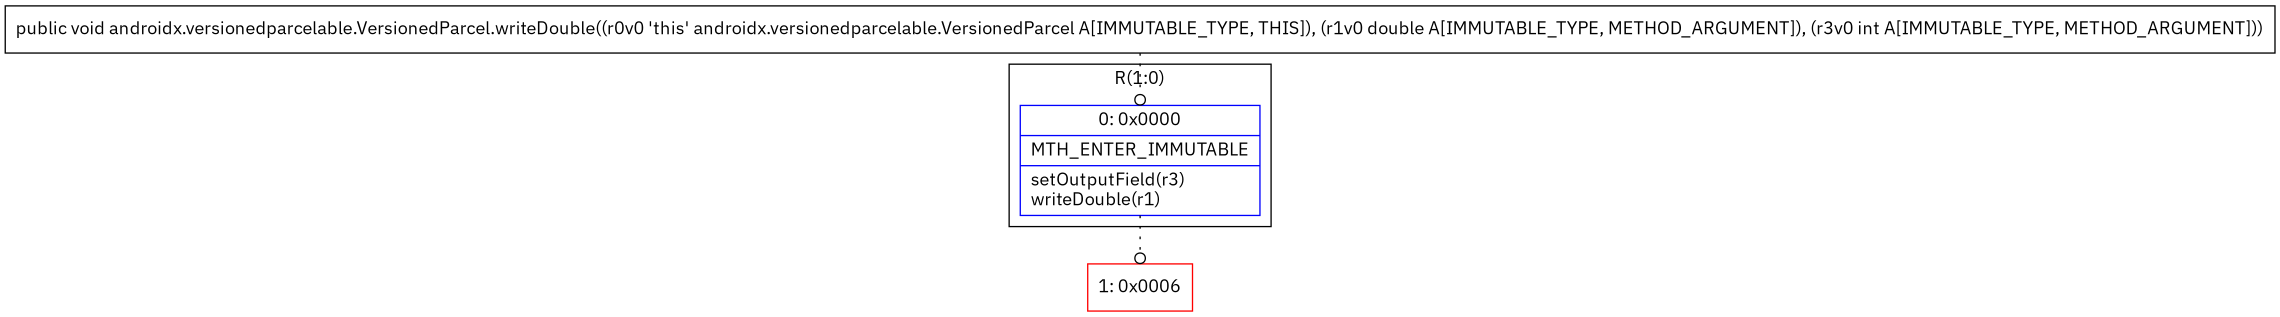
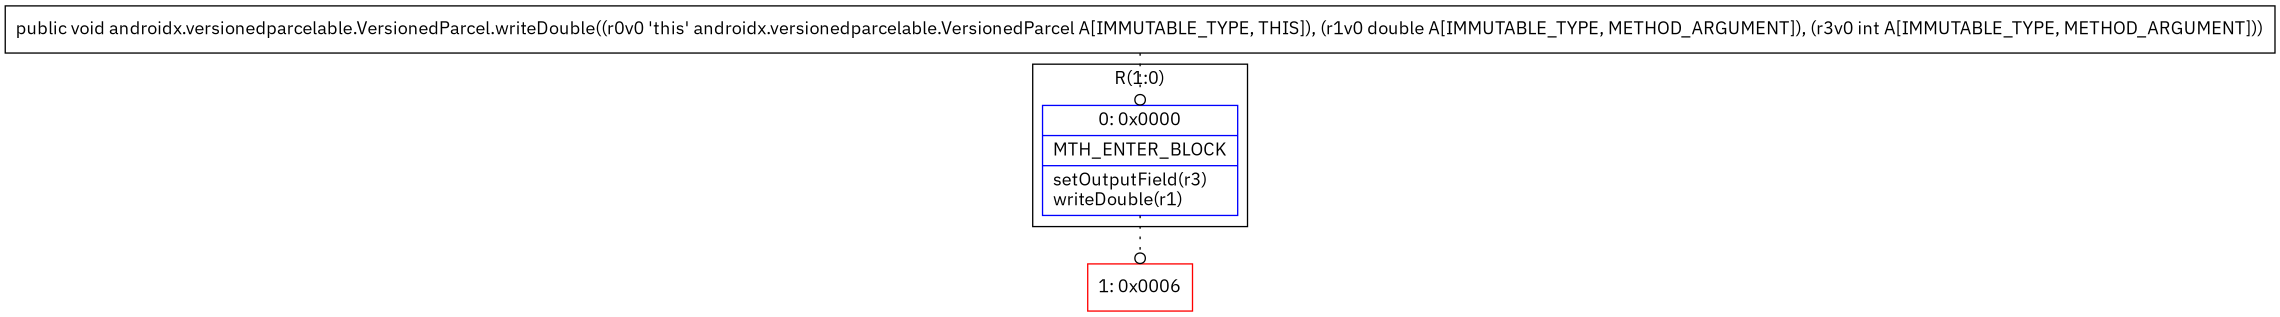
node "0: 0x0000": text "MTH_ENTER_IMMUTABLE" -> "MTH_ENTER_BLOCK"
